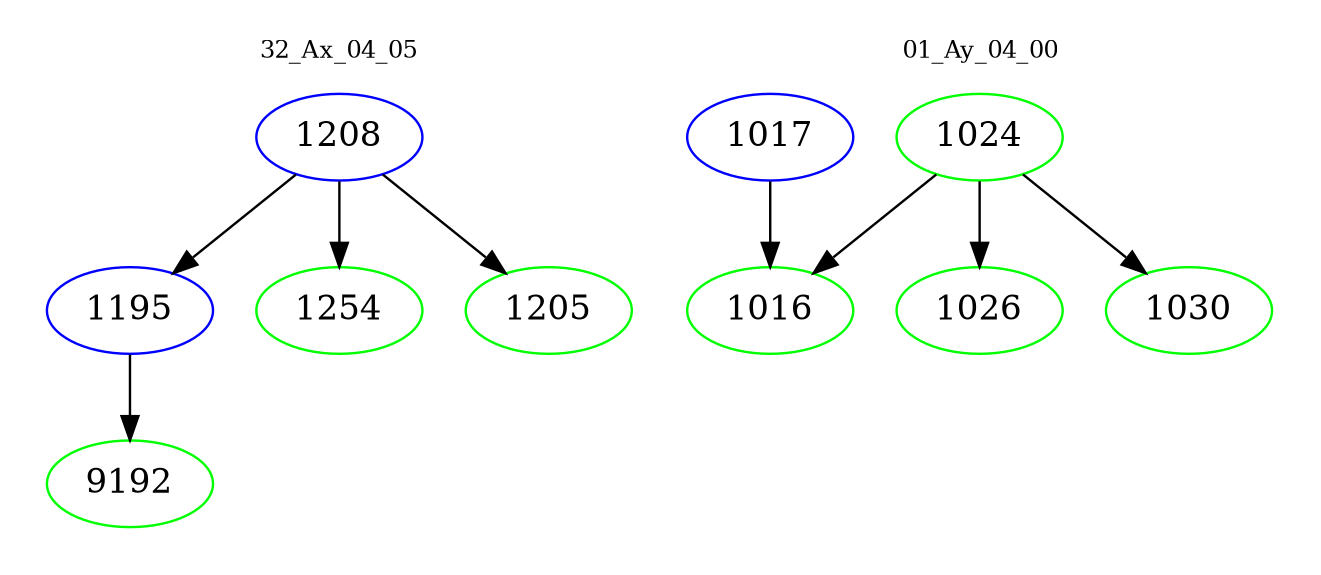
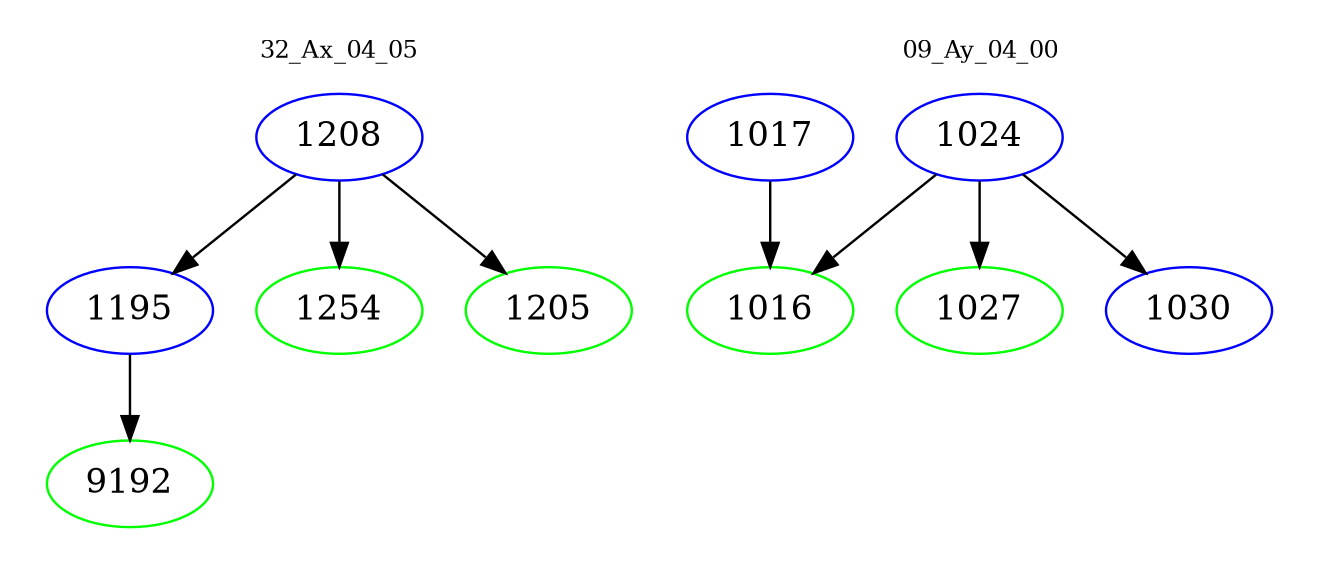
cluster "01_Ay_04_00": label "01_Ay_04_00" -> "09_Ay_04_00"
node "1024": color green -> blue
node "1026": label "1026" -> "1027"
node "1030": color green -> blue
